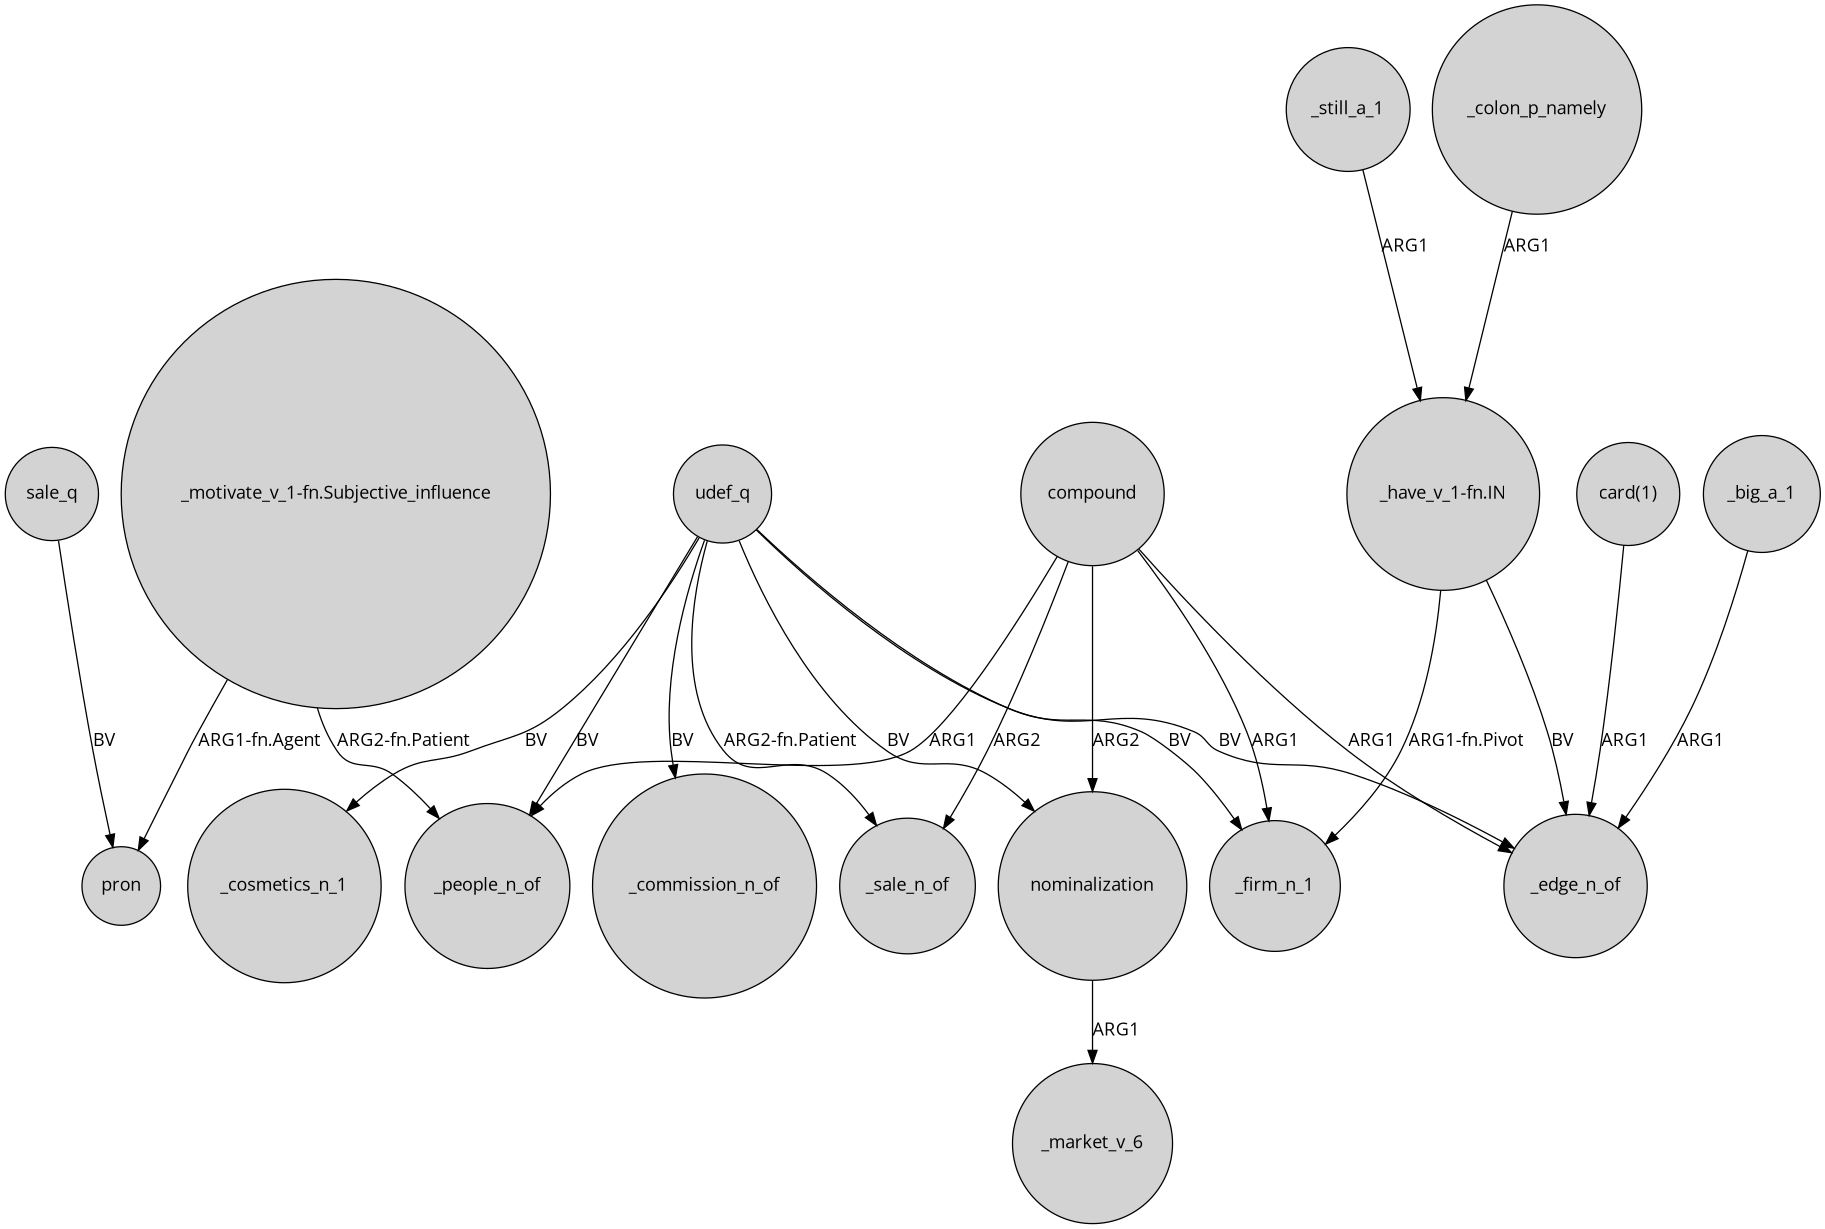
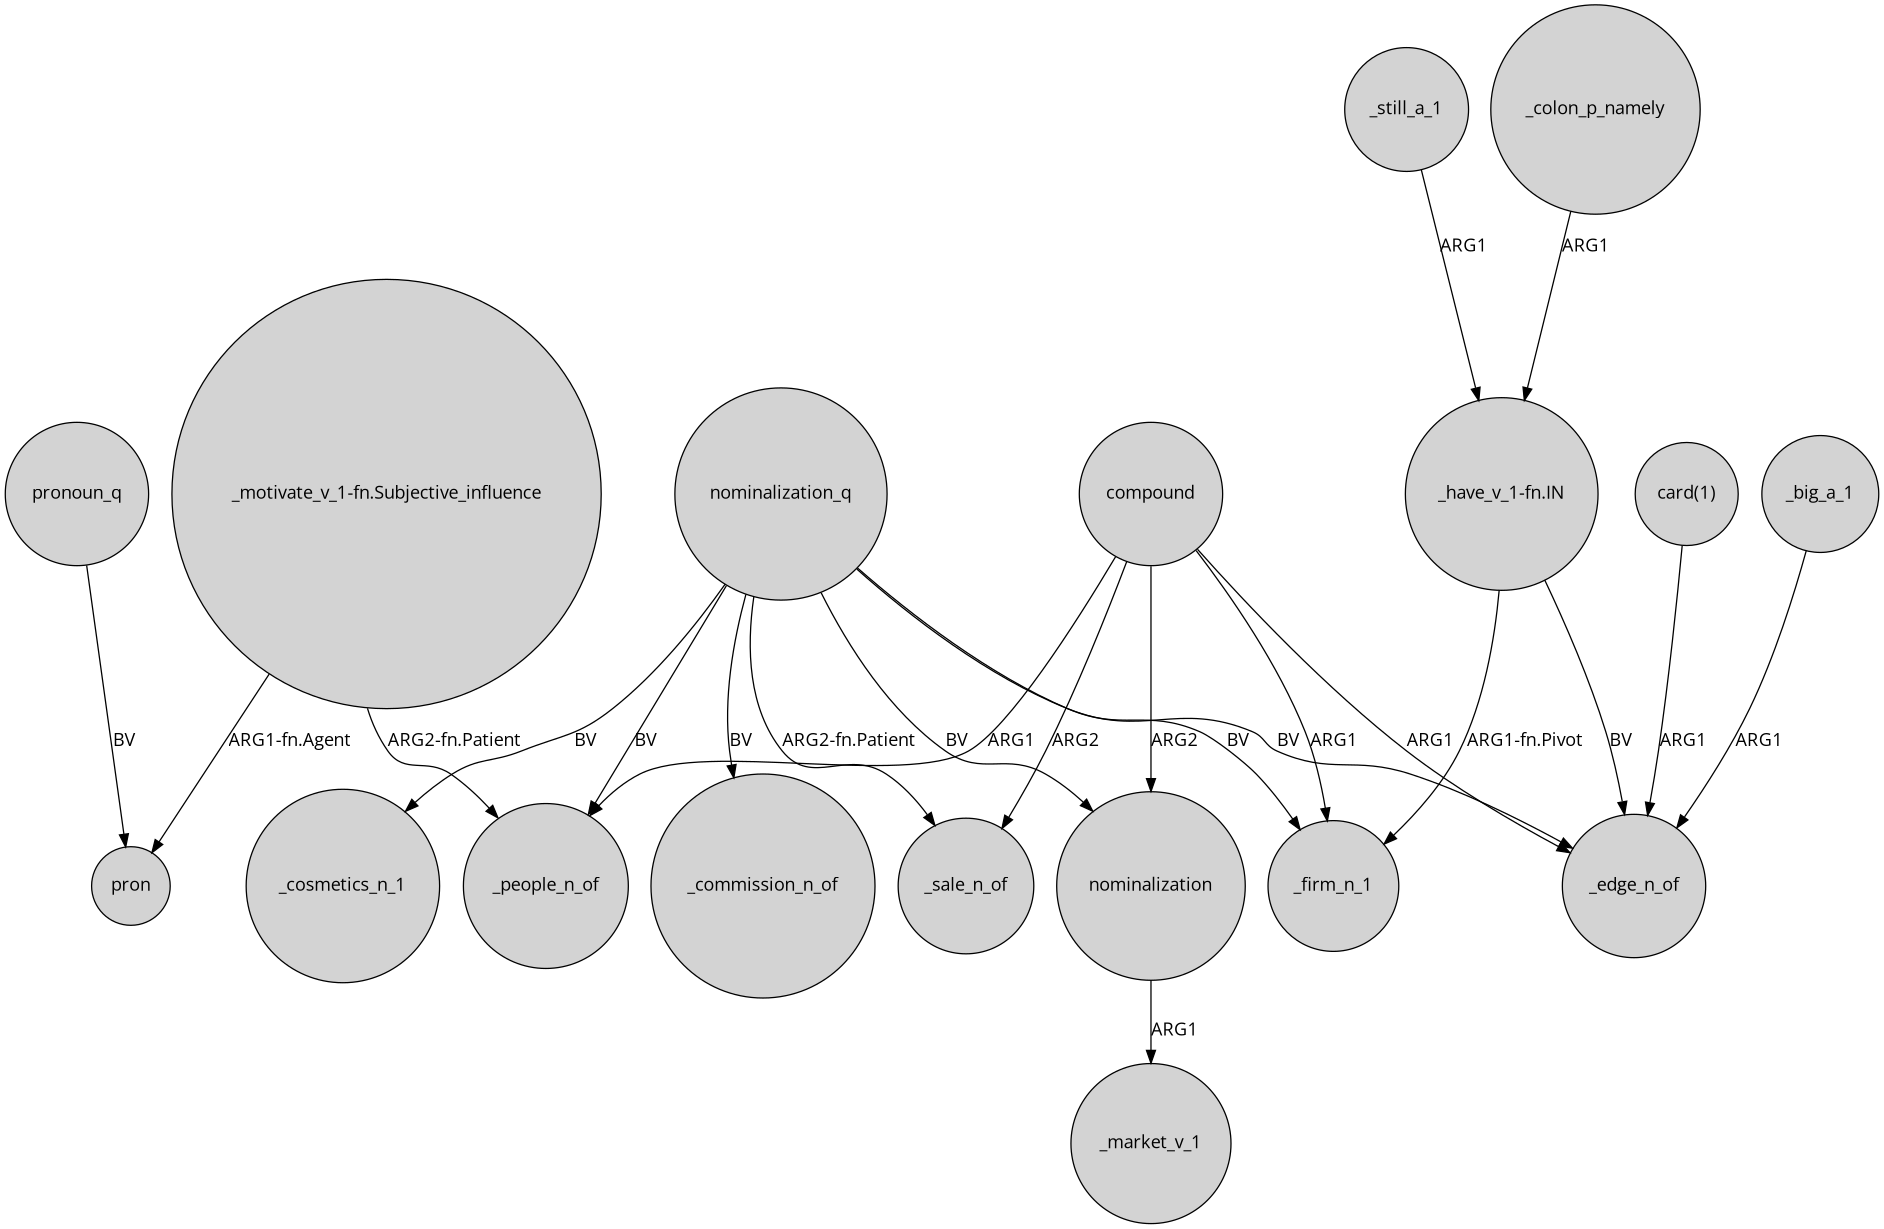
node "sale_q": label "sale_q" -> "pronoun_q"
node "udef_q": label "udef_q" -> "nominalization_q"
node "_market_v_6": label "_market_v_6" -> "_market_v_1"
